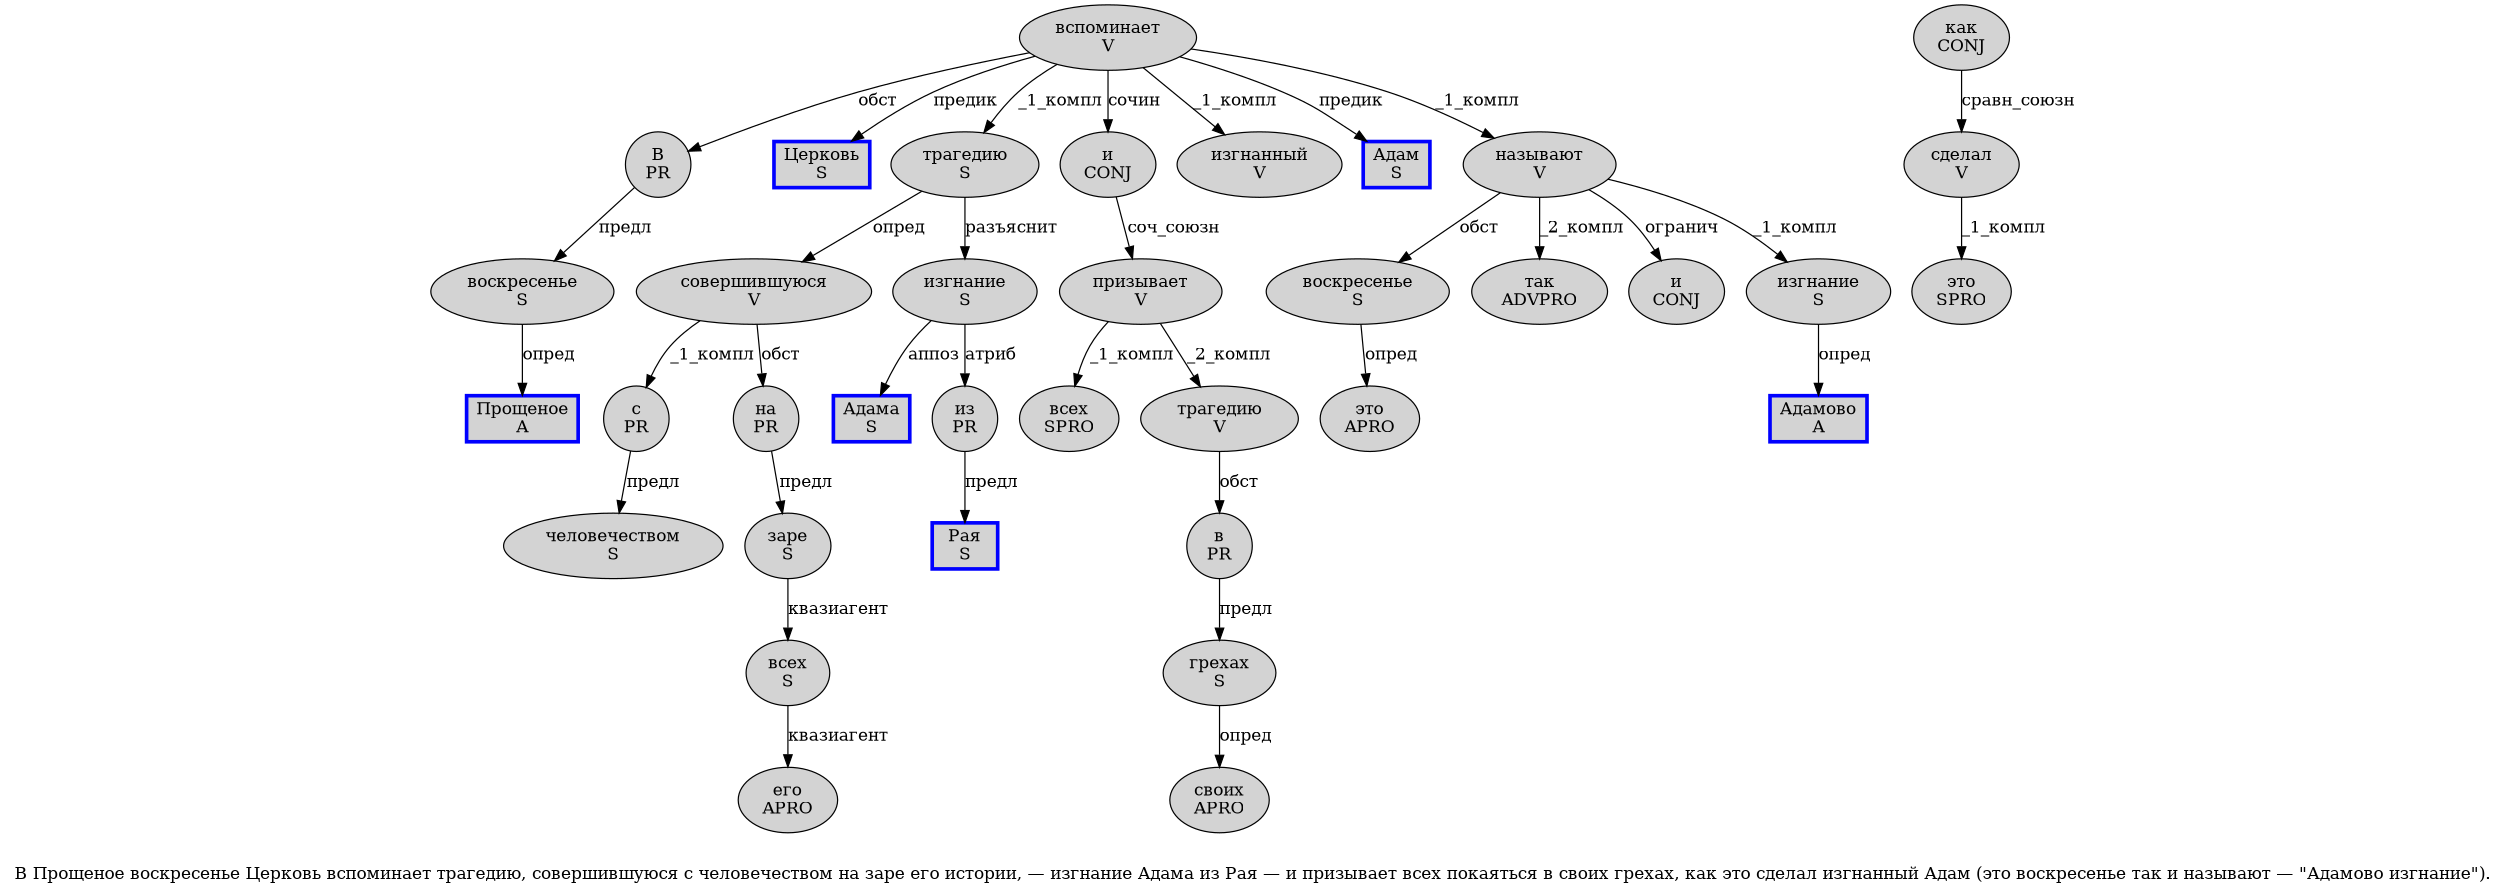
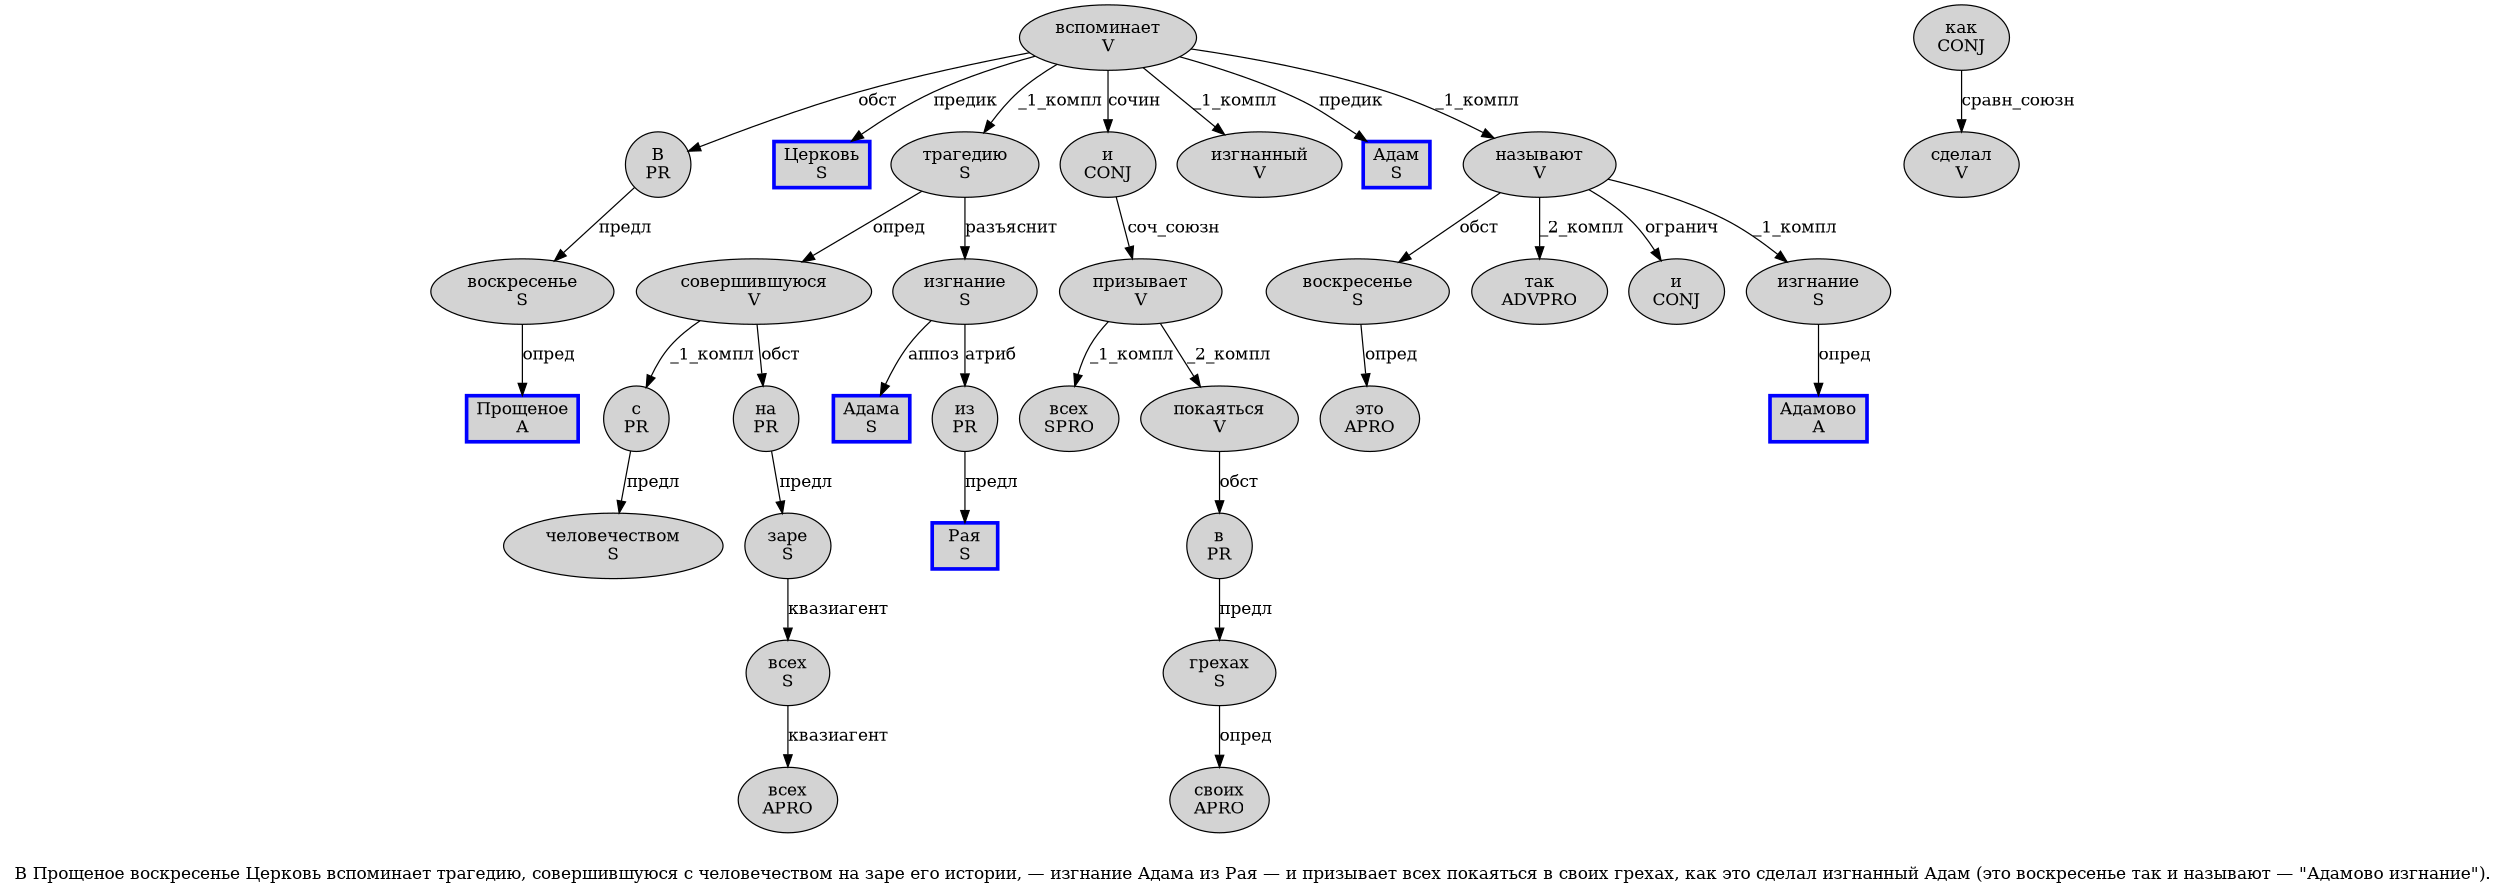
node "это SPRO": removed
node "трагедию V": label "трагедию V" -> "покаяться V"
node "его APRO": label "его APRO" -> "всех APRO"
